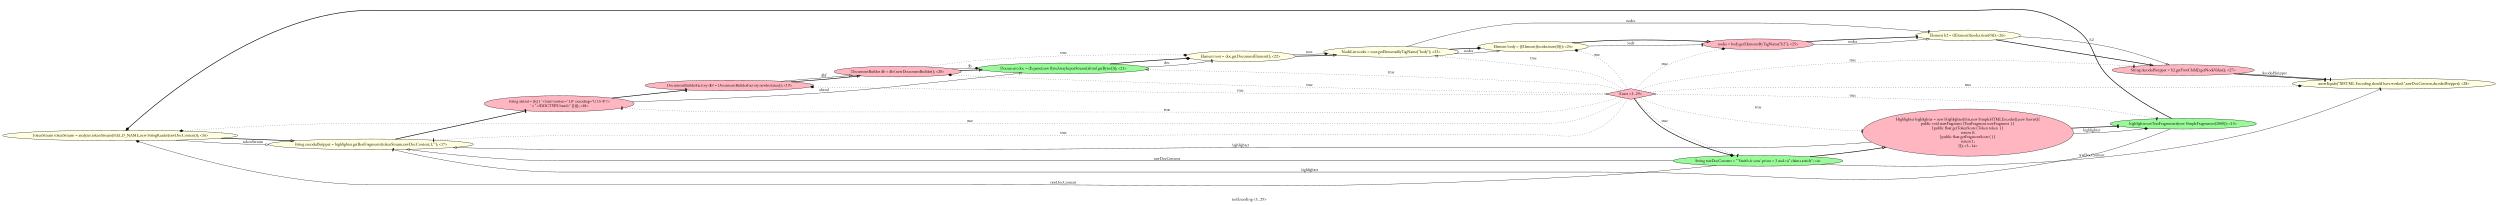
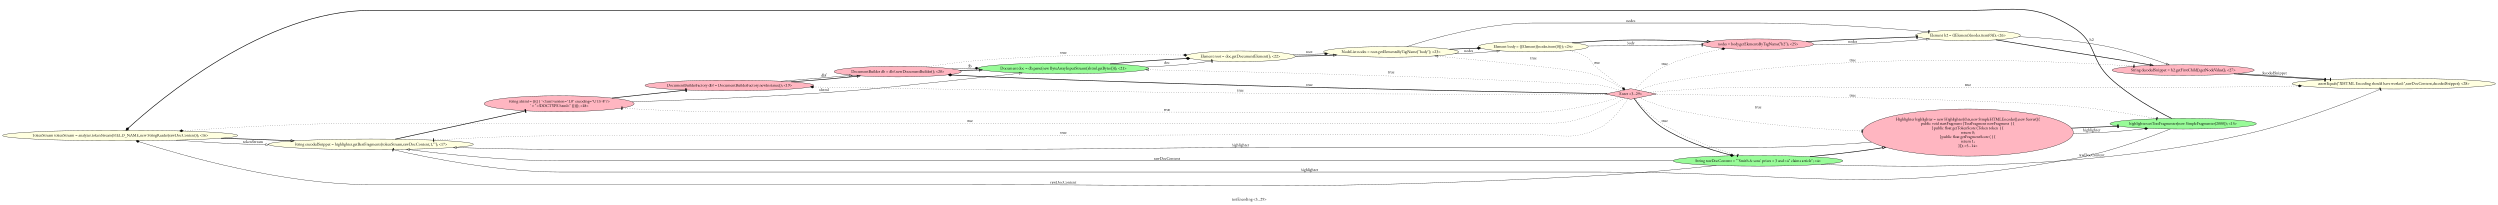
edge "Enter <3...29>" -> "Element body = ((Element)(nodes.item(0))); <24>": reversed
edge "Enter <3...29>" -> "DocumentBuilder db = dbf.newDocumentBuilder(); <20>": style dotted -> bold
